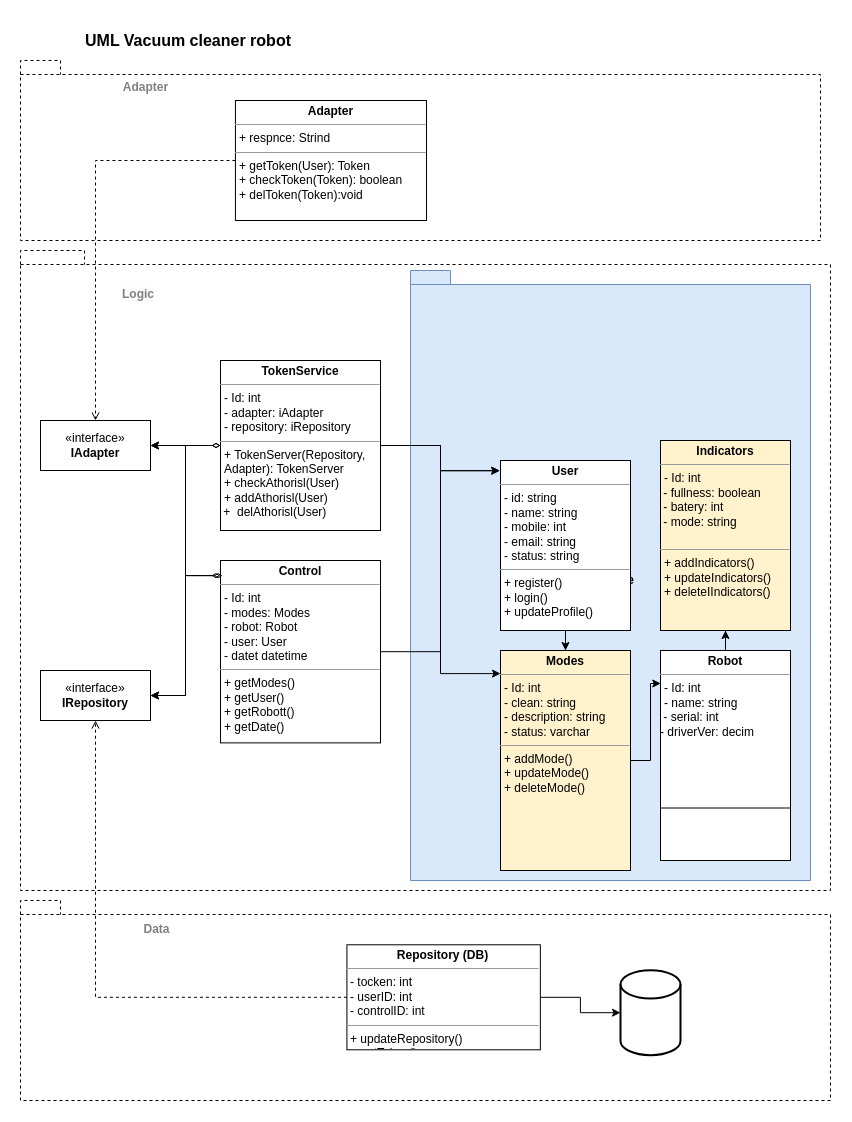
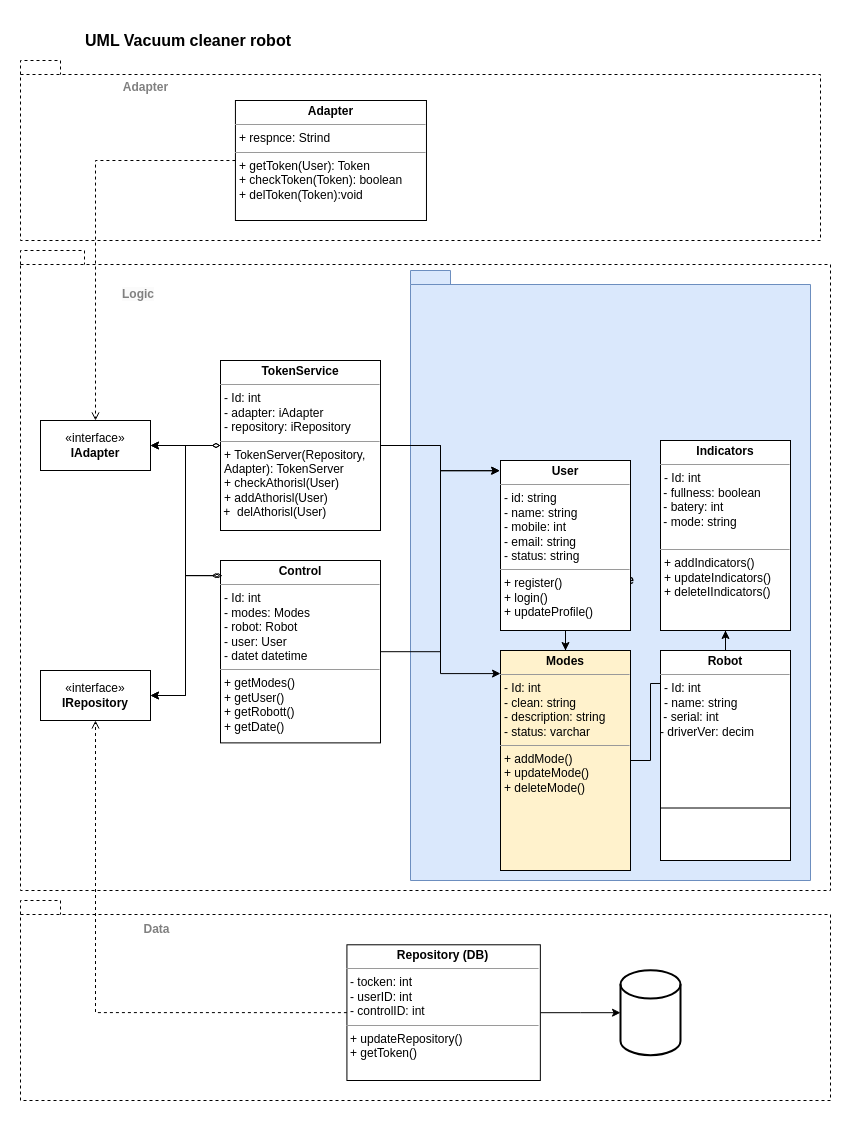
node "Indicators - Id: int - fullness: boolean - batery: int - mode: string + addIndicators() + updateIndicators() + deleteIIndicators()": fillcolor #fff2cc -> #ffffff
edge "Modes - Id: int - clean: string - description: string - status: varchar + addMode() + updateMode() + deleteMode()" -> "Robot - Id: int - name: string - serial: int - driverVer: decim": arrowhead classic -> none
node "Repository (DB) - tocken: int - userID: int - controlID: int + updateRepository() + getToken()": size 193x105 -> 193x136
